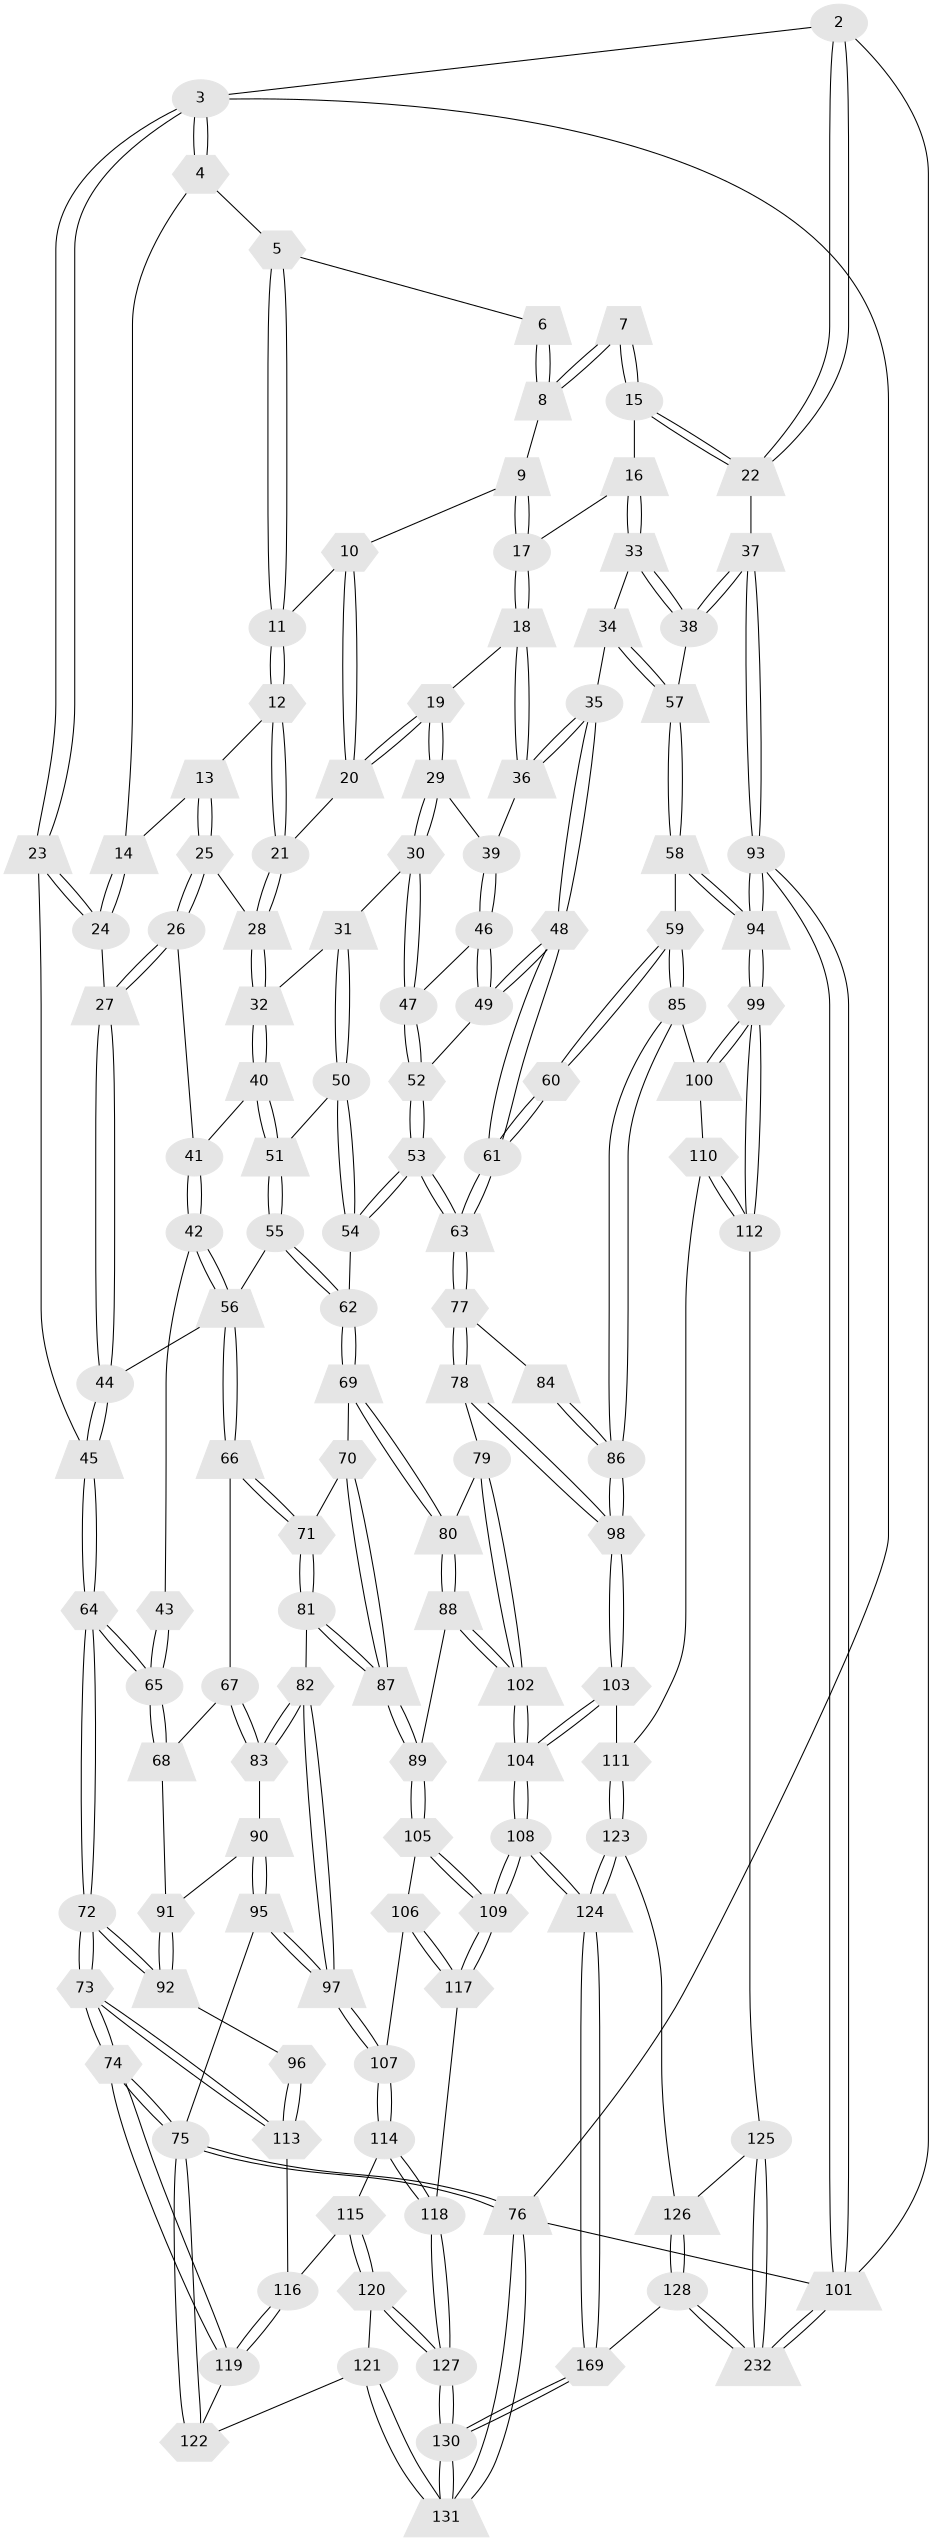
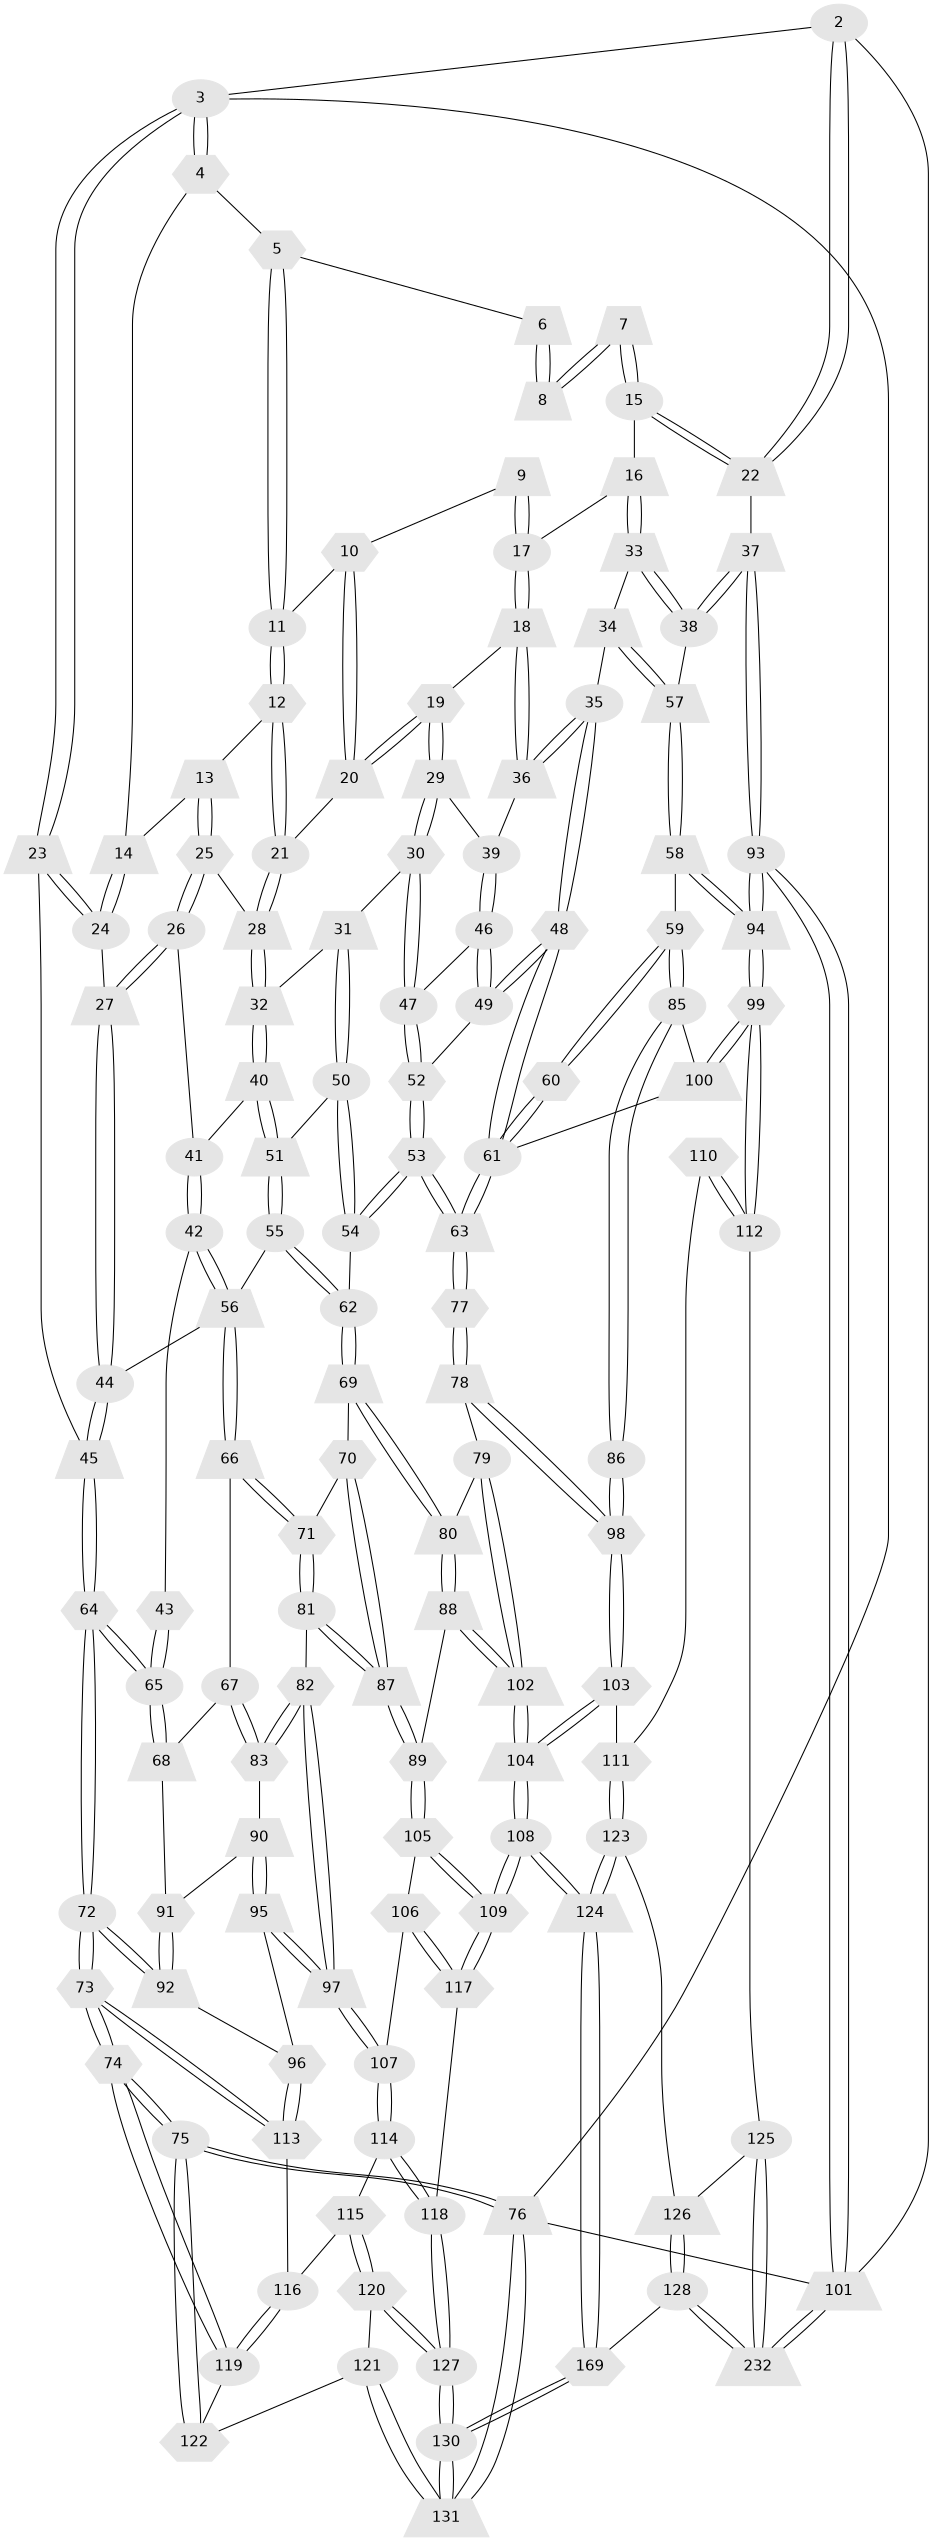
edge "8" -- "9": removed
edge "100" -- "110": now "100" -- "61"
node "84": removed
edge "95" -- "75": now "95" -- "96"
